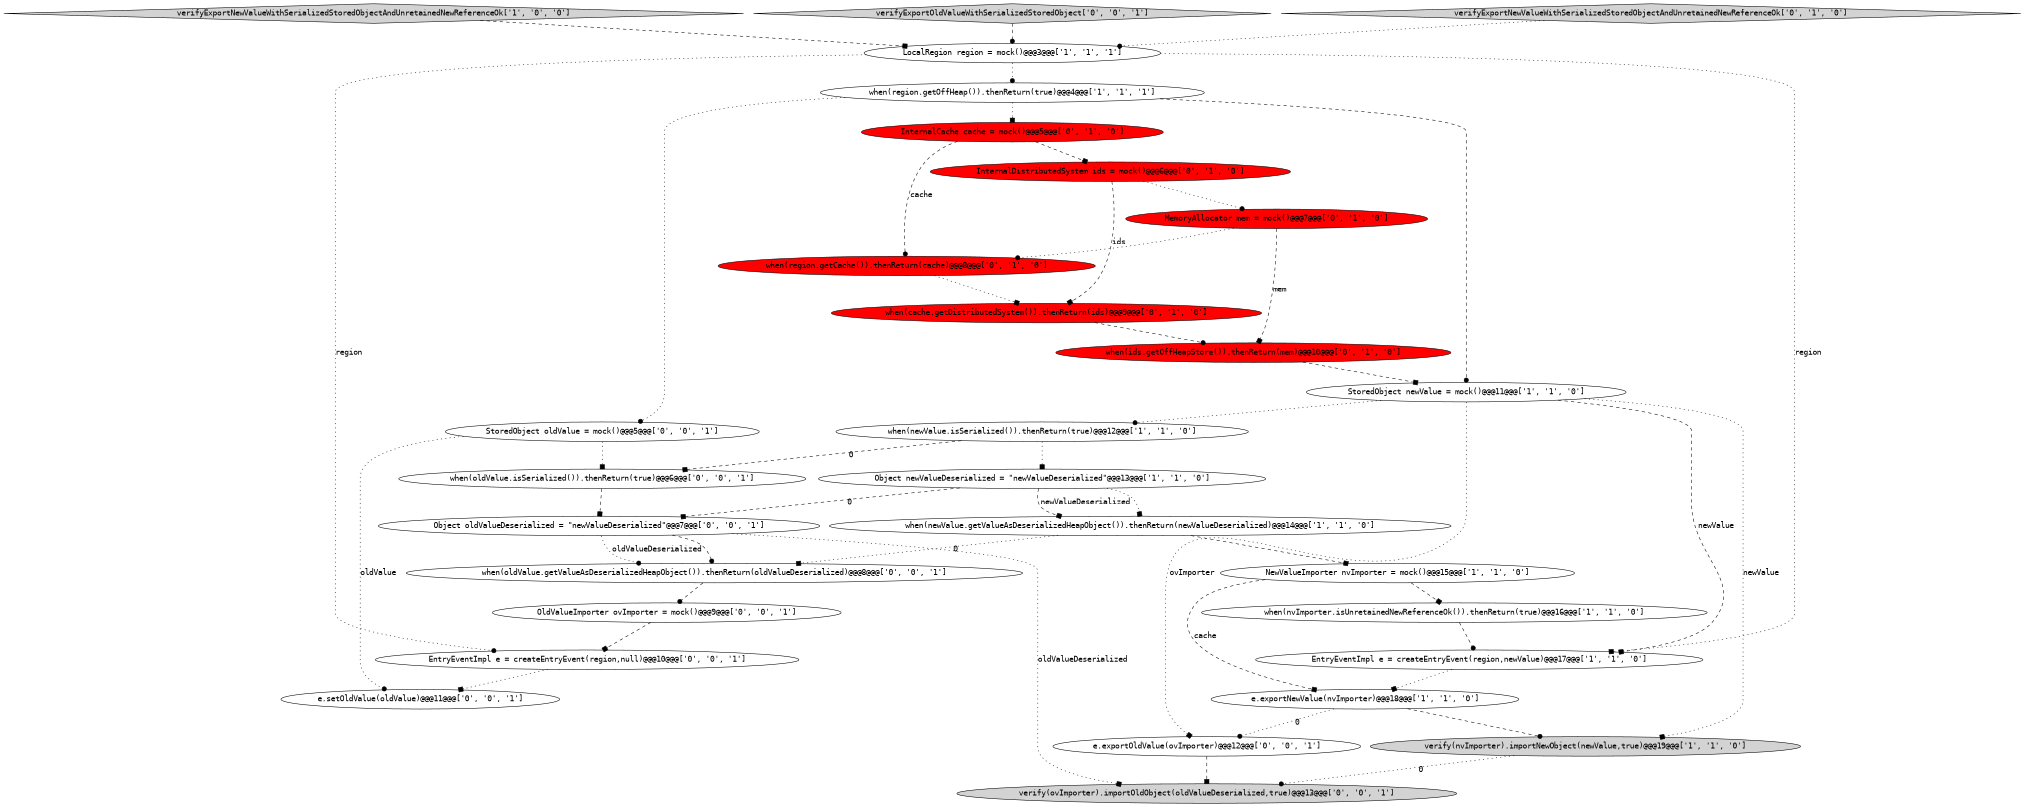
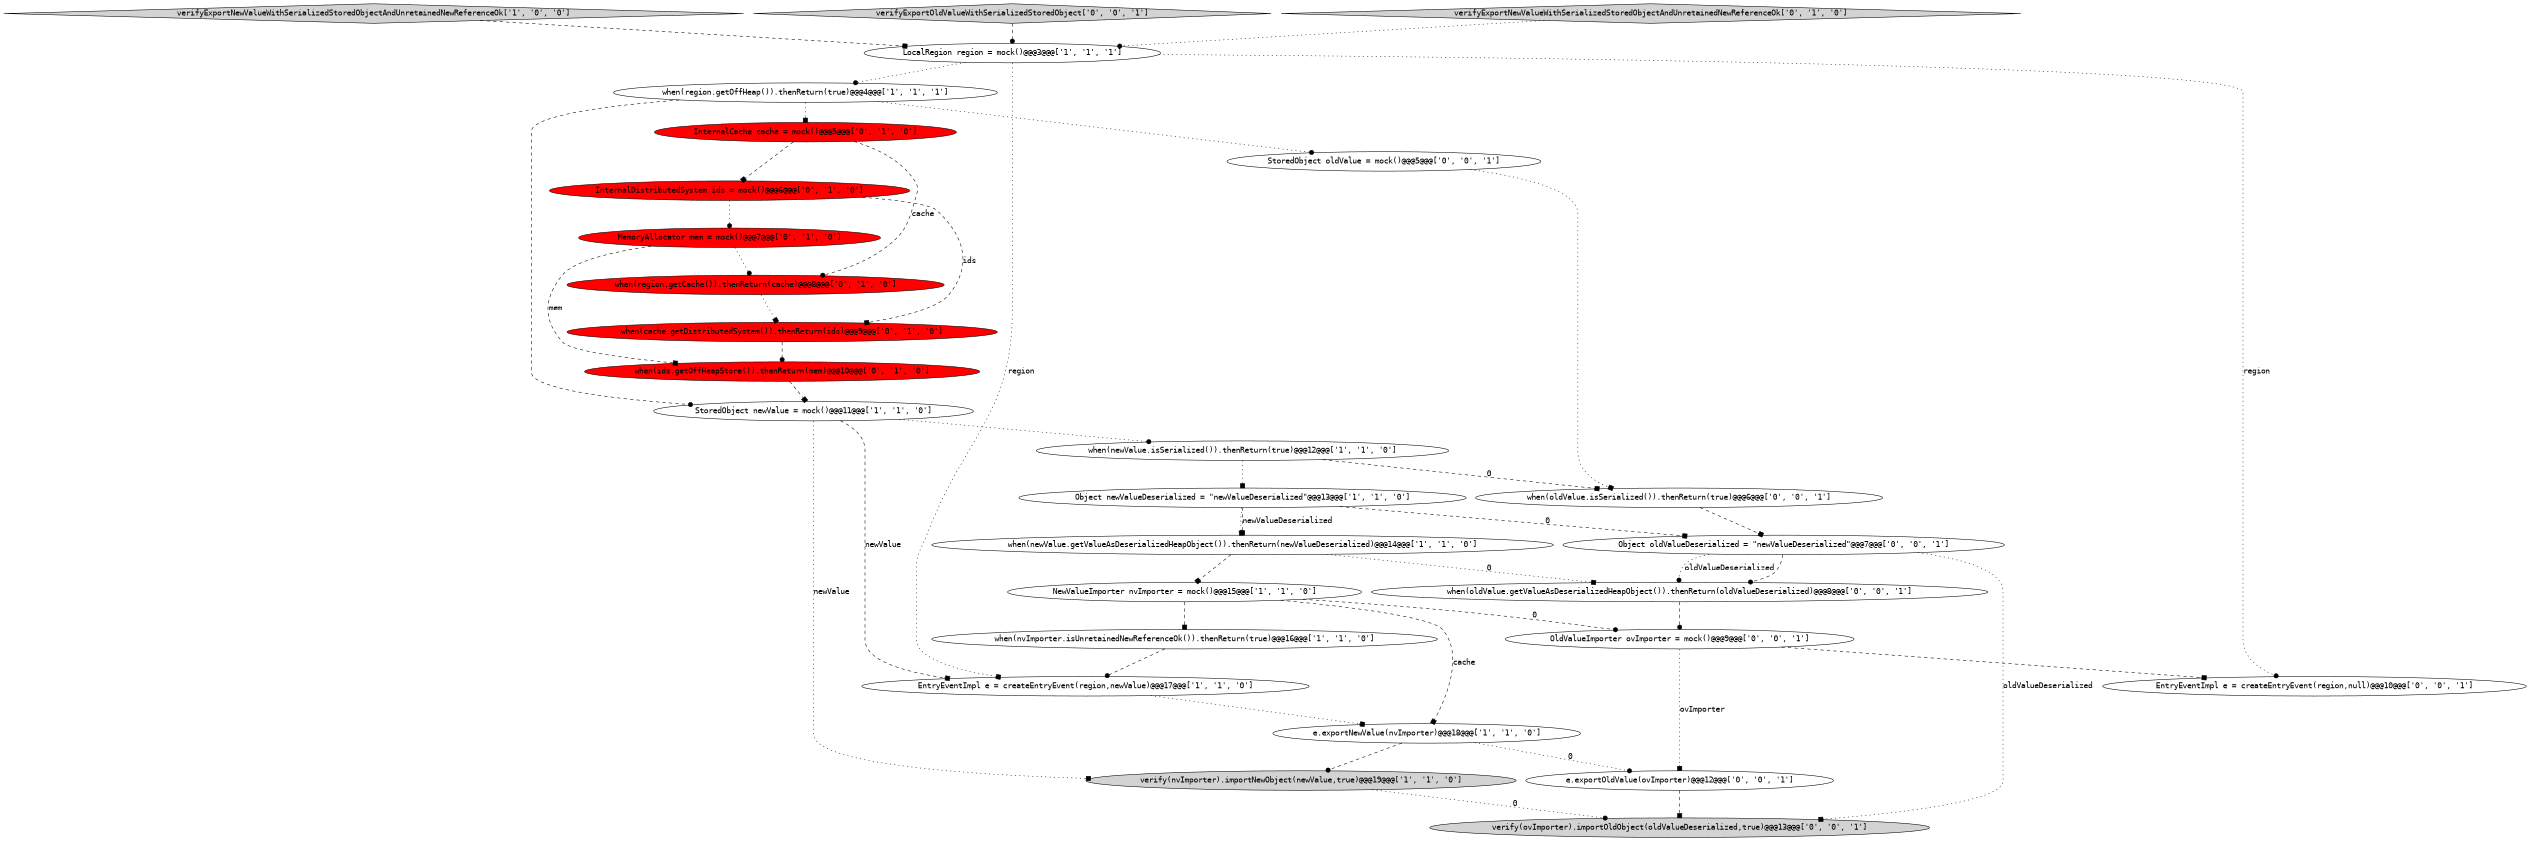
edge "StoredObject newValue = mock()@@@11@@@['1', '1', '0']" -> "e.exportOldValue(ovImporter)@@@12@@@['0', '0', '1']": now "OldValueImporter ovImporter = mock()@@@9@@@['0', '0', '1']" -> "e.exportOldValue(ovImporter)@@@12@@@['0', '0', '1']"
edge "NewValueImporter nvImporter = mock()@@@15@@@['1', '1', '0']" -> "OldValueImporter ovImporter = mock()@@@9@@@['0', '0', '1']": added, label "0"
node "e.setOldValue(oldValue)@@@11@@@['0', '0', '1']": removed
